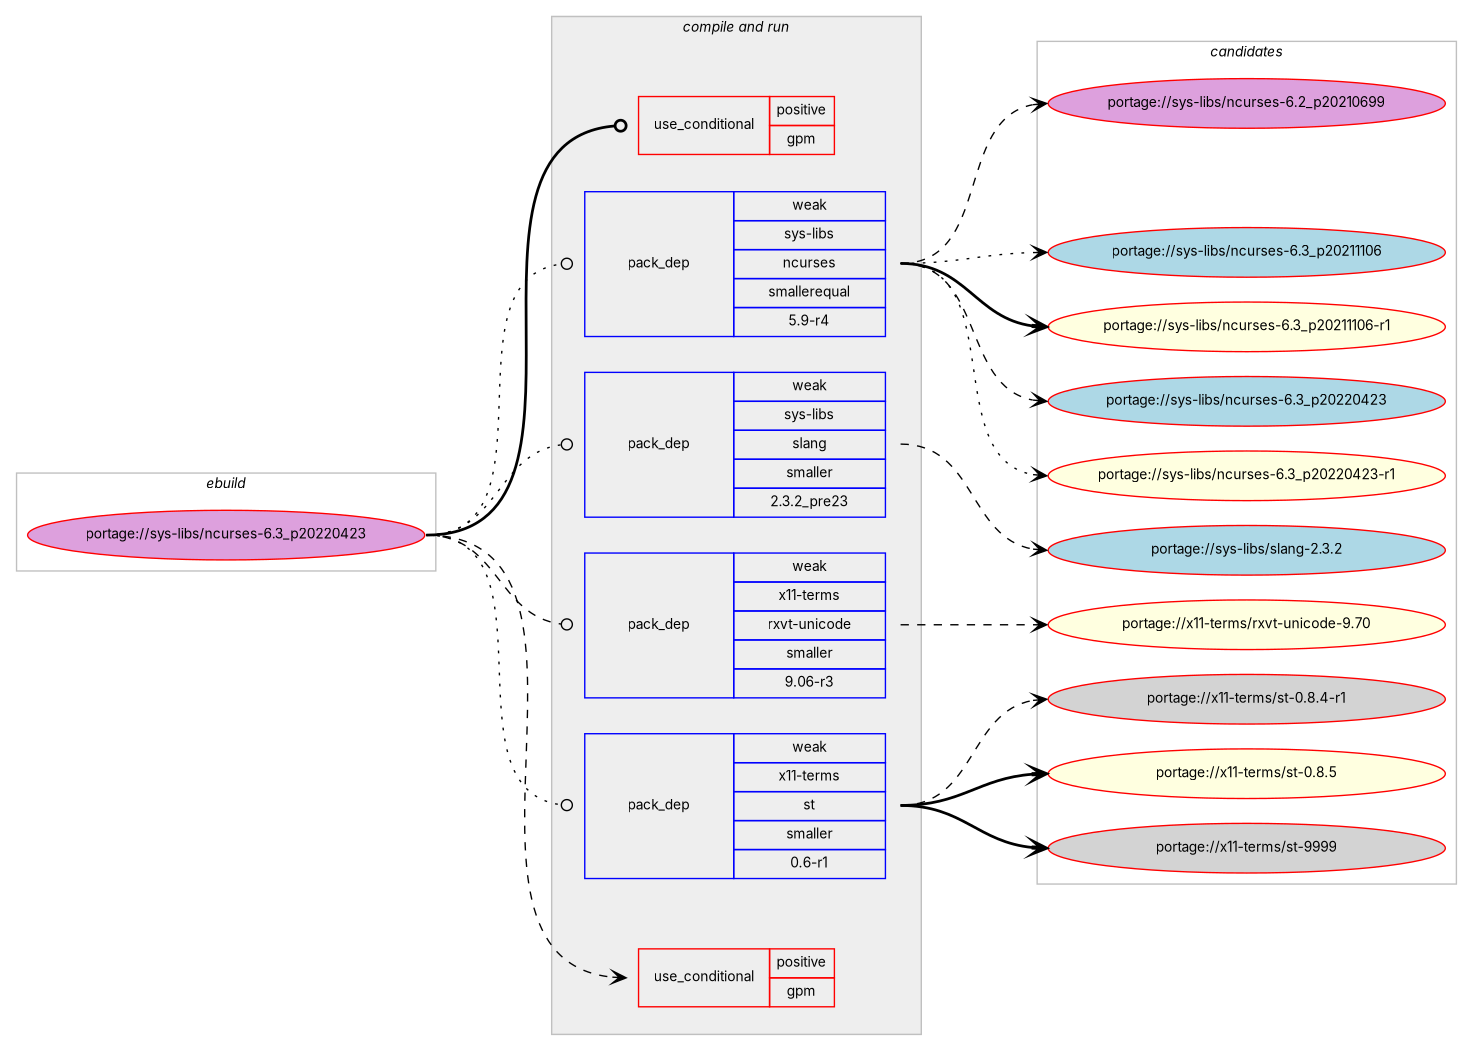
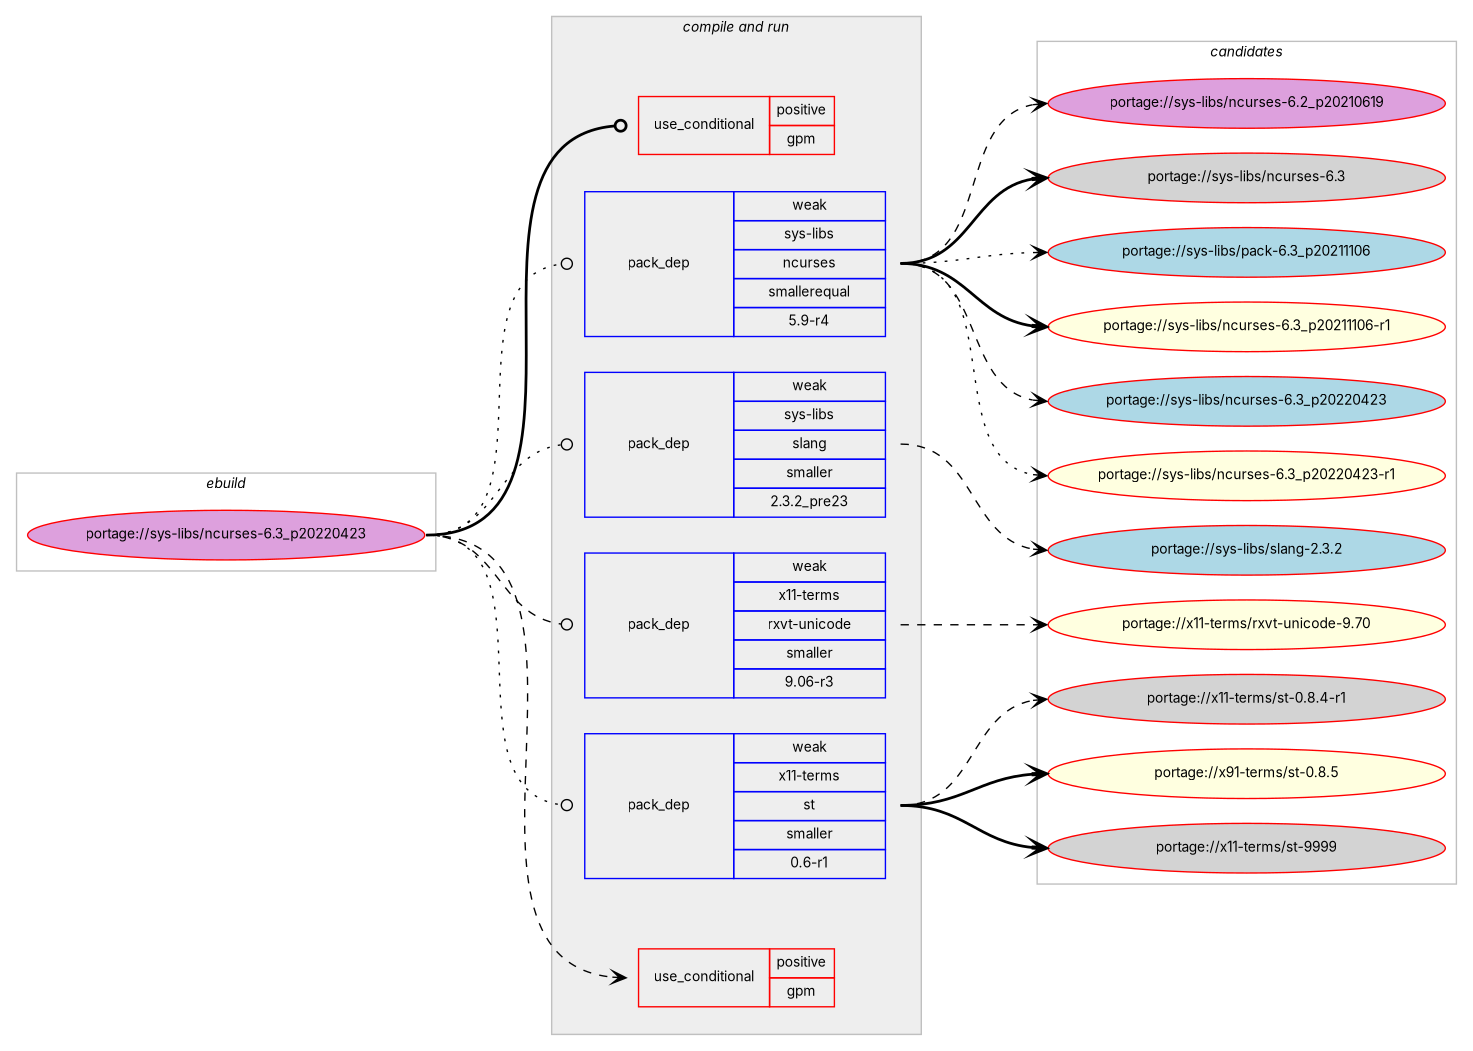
node "portage://sys-libs/ncurses-6.2_p20210699": label "portage://sys-libs/ncurses-6.2_p20210699" -> "portage://sys-libs/ncurses-6.2_p20210619"
node "portage://sys-libs/ncurses-6.3": added
node "portage://sys-libs/ncurses-6.3_p20211106": label "portage://sys-libs/ncurses-6.3_p20211106" -> "portage://sys-libs/pack-6.3_p20211106"
node "portage://x11-terms/st-0.8.5": label "portage://x11-terms/st-0.8.5" -> "portage://x91-terms/st-0.8.5"
